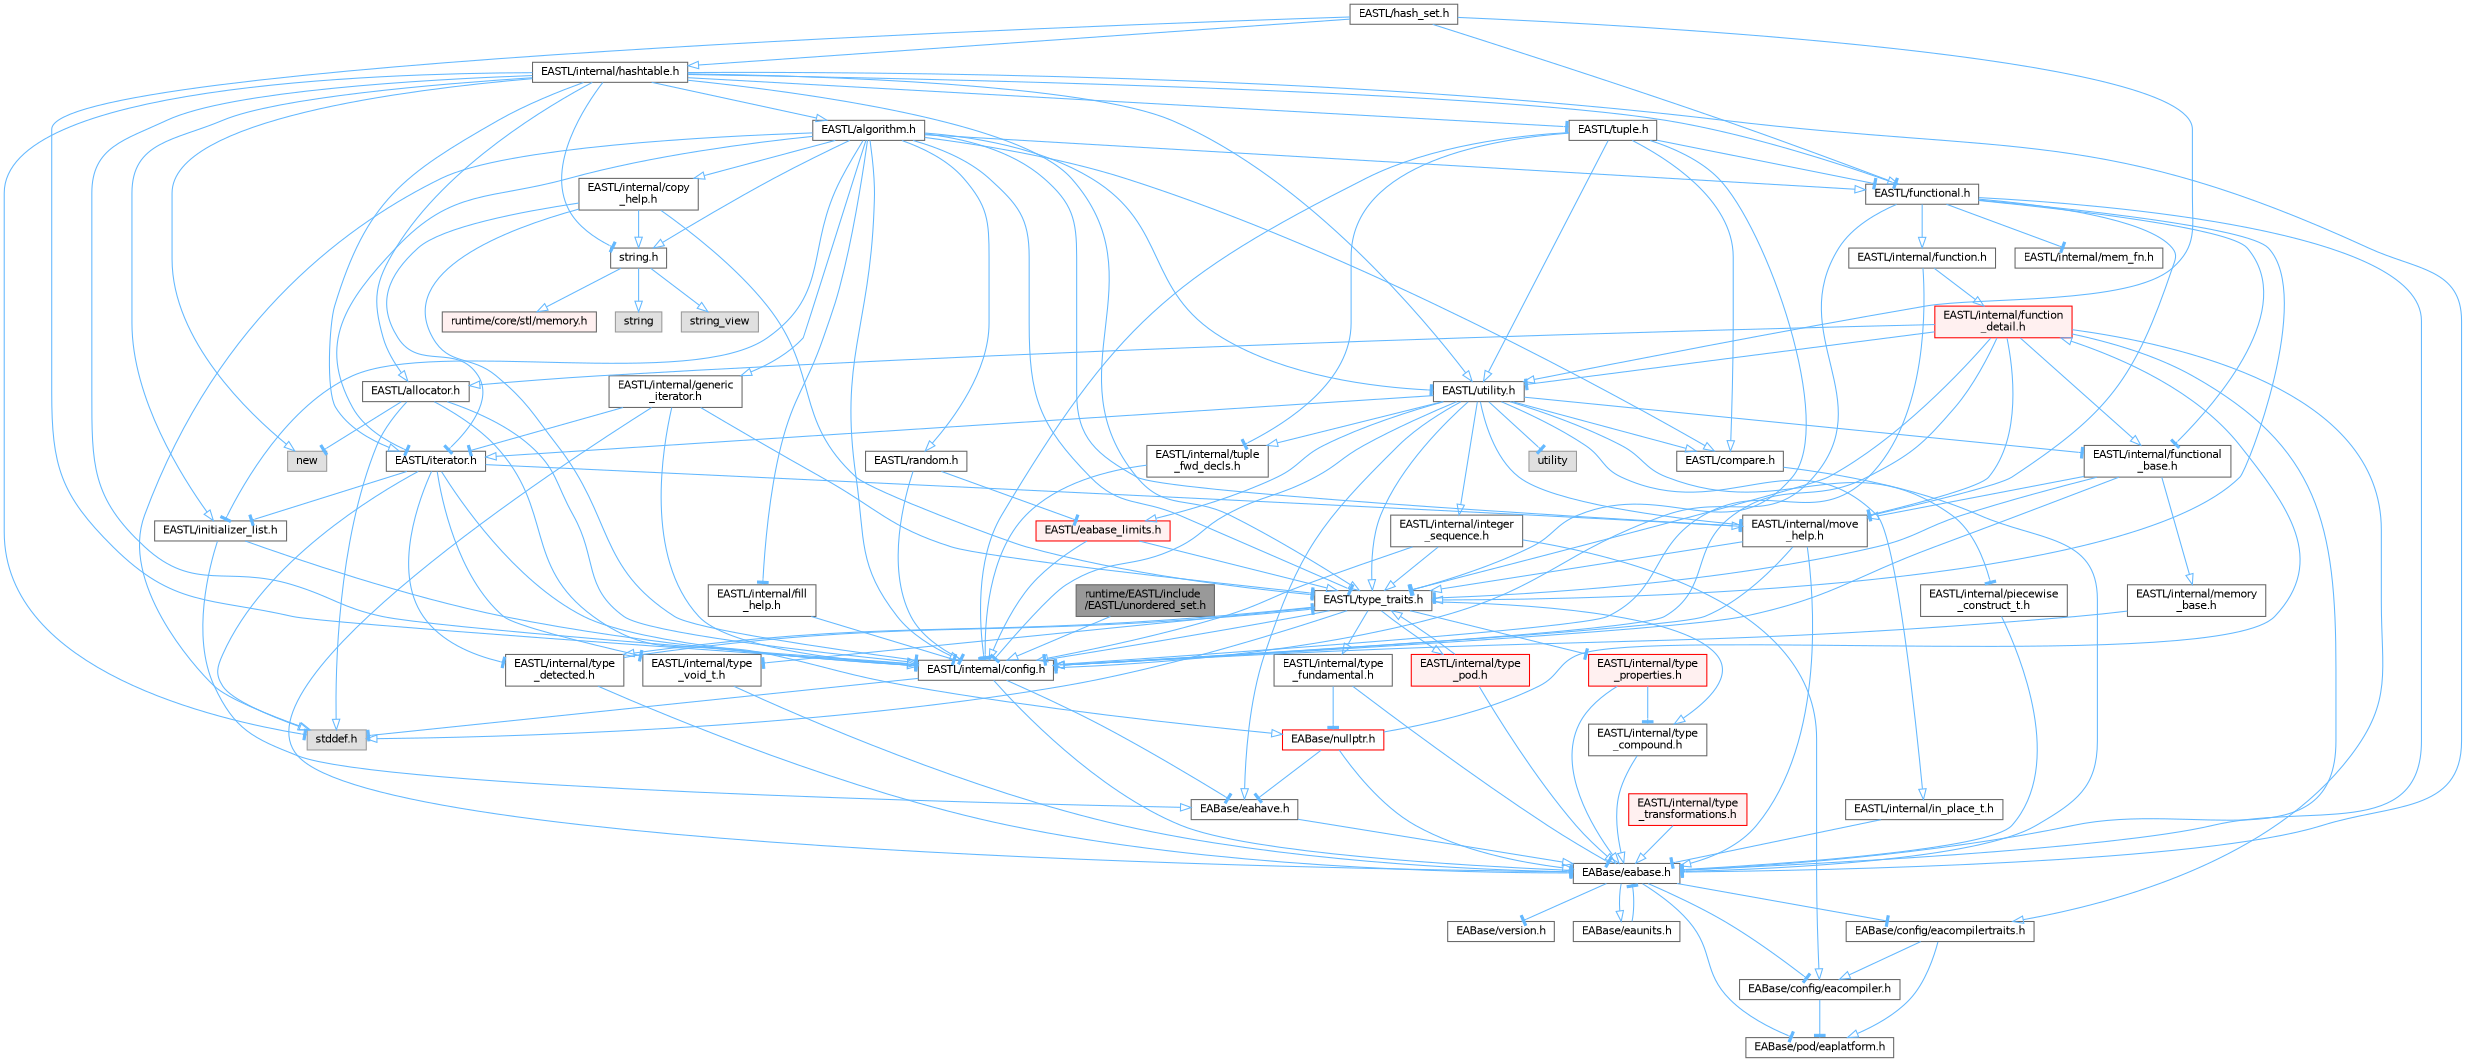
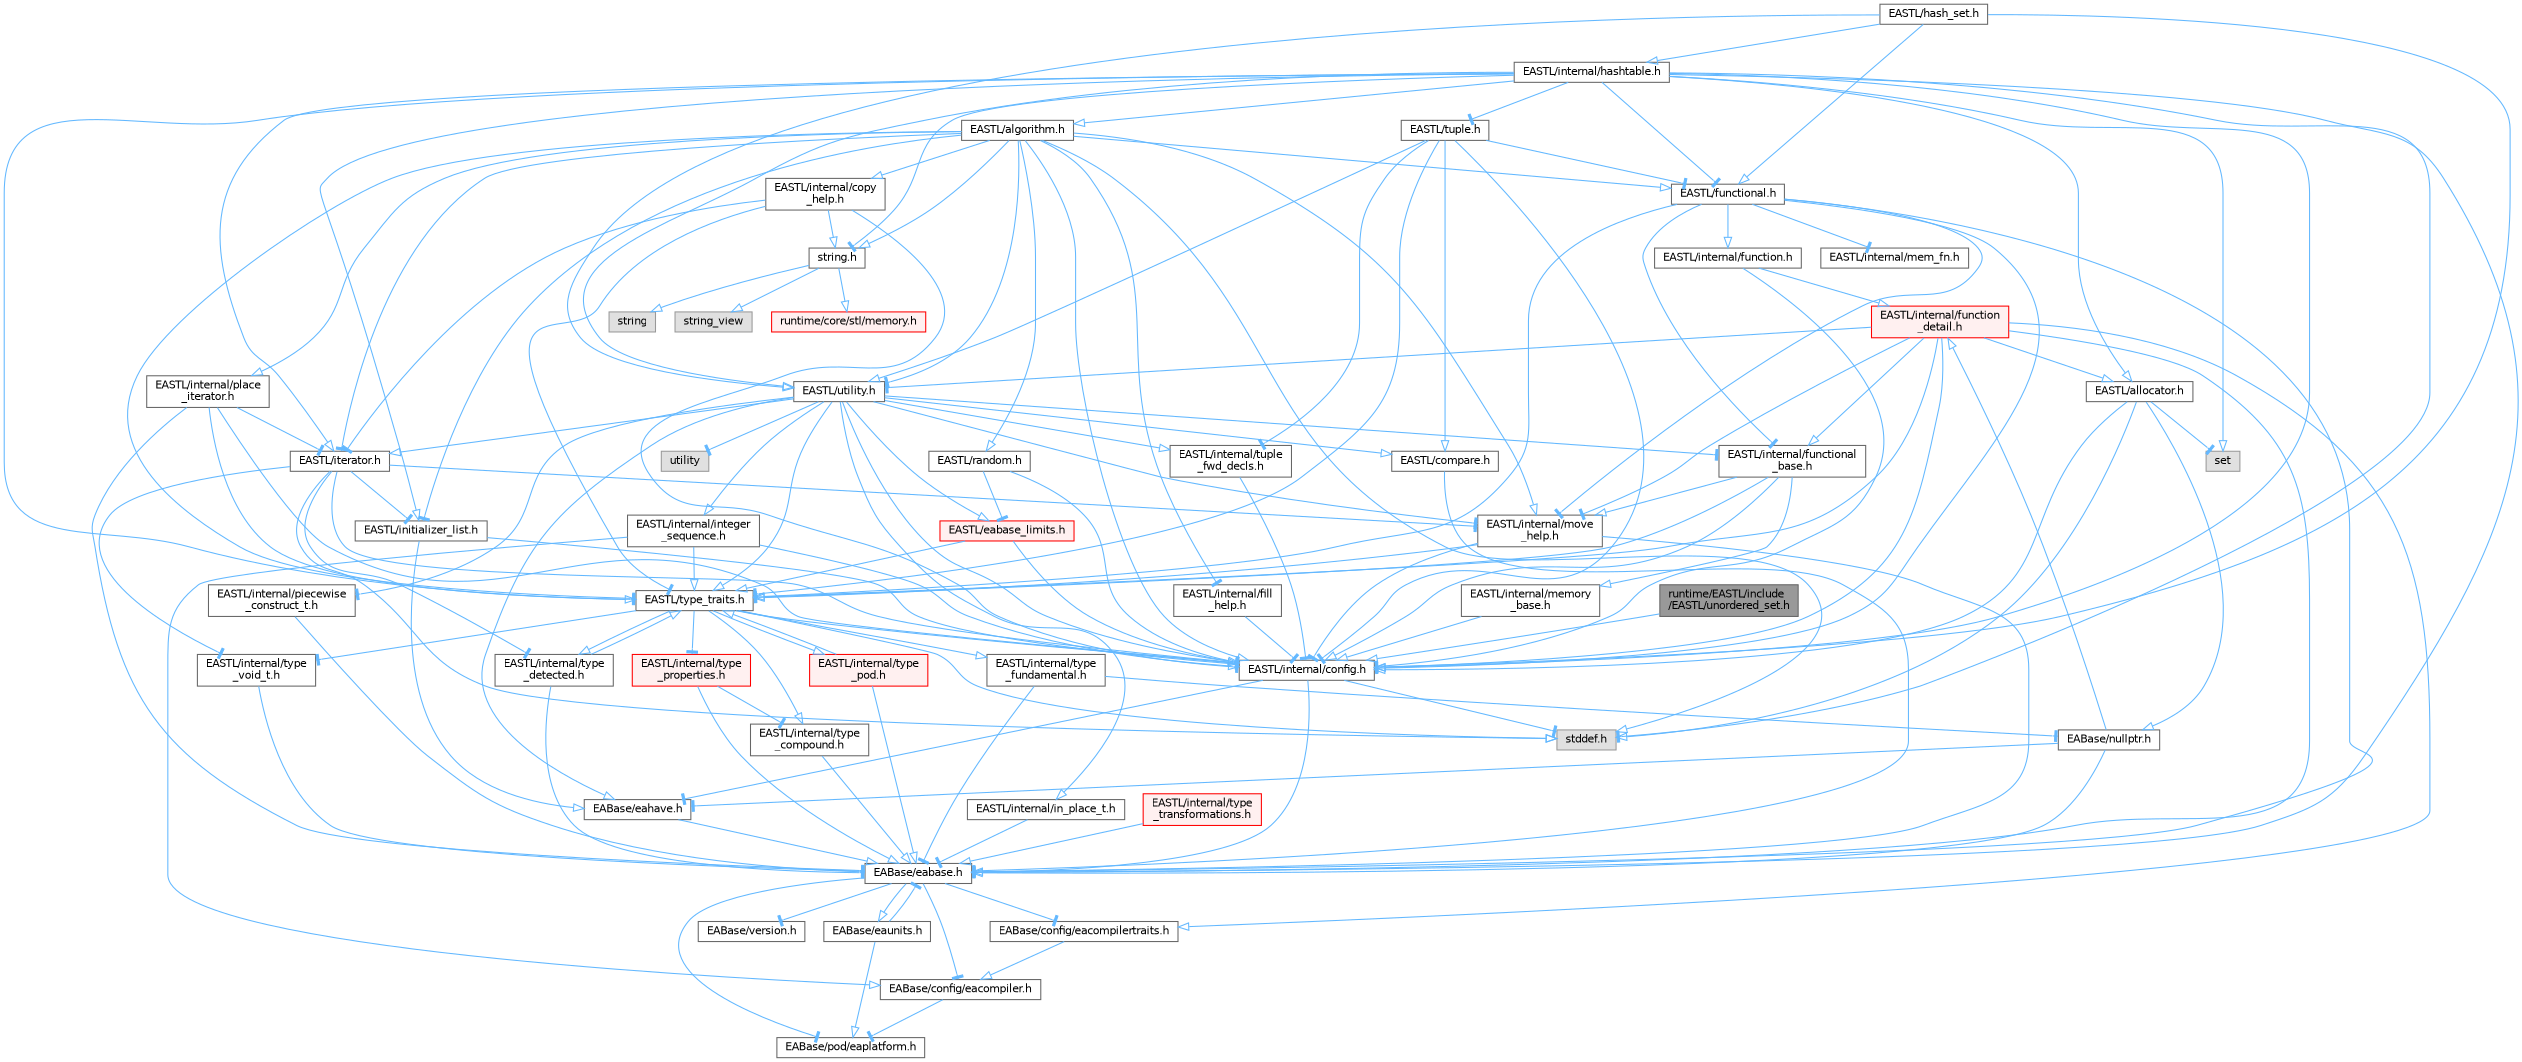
edge "EASTL/algorithm.h" -> "EASTL/compare.h": removed
node "runtime/core/stl/memory.h": color grey40 -> red
node "EASTL/internal/generic _iterator.h": label "EASTL/internal/generic _iterator.h" -> "EASTL/internal/place _iterator.h"
node "new": label "new" -> "set"
edge "EASTL/internal/type _detected.h" -> "EASTL/type_traits.h": arrowhead tee -> onormal
node "EABase/nullptr.h": color red -> grey40
edge "EABase/config/eacompilertraits.h" -> "EABase/pod/eaplatform.h": now "EABase/eaunits.h" -> "EABase/pod/eaplatform.h"
